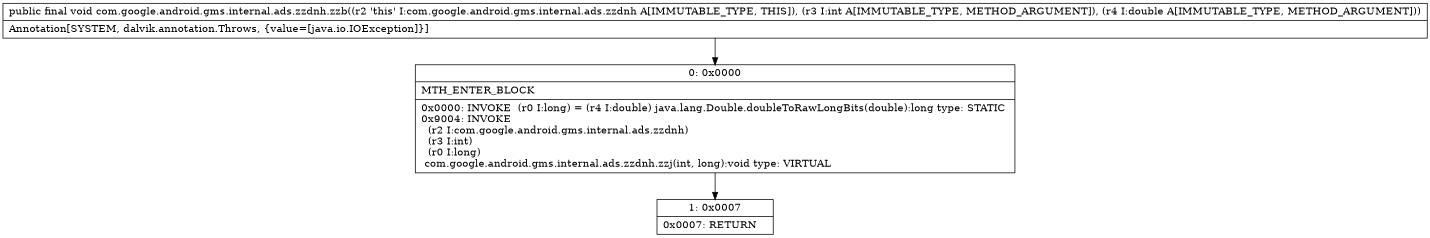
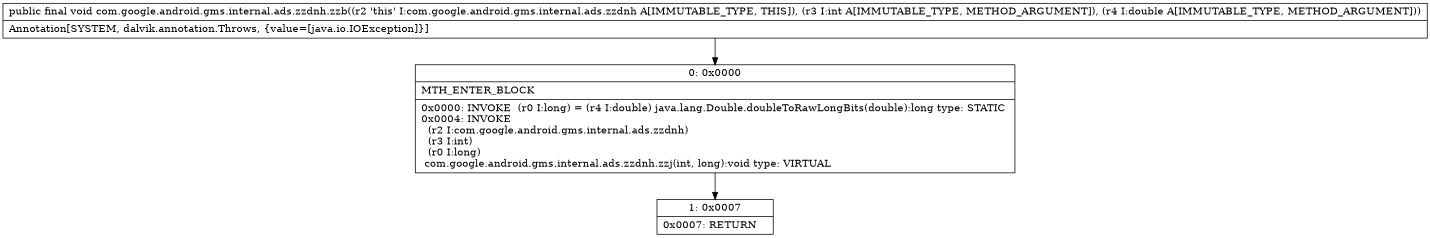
node "0: 0x0000": text "0x9004: INVOKE" -> "0x0004: INVOKE"
